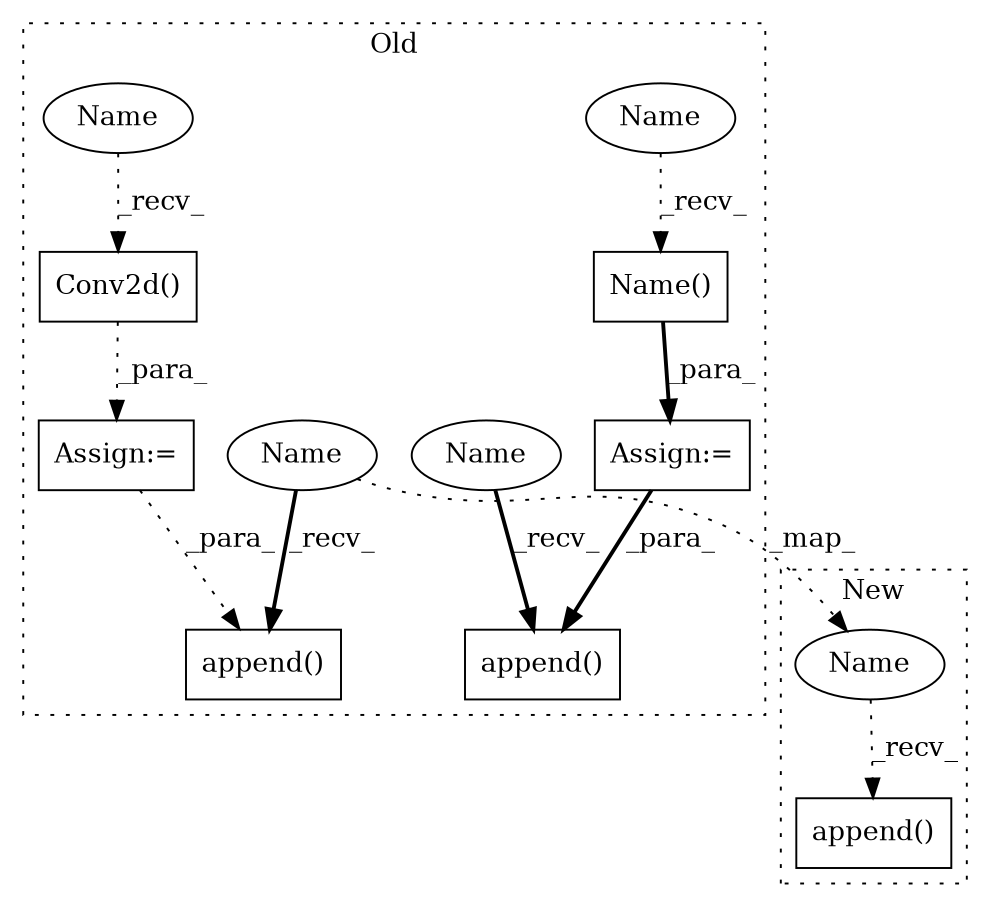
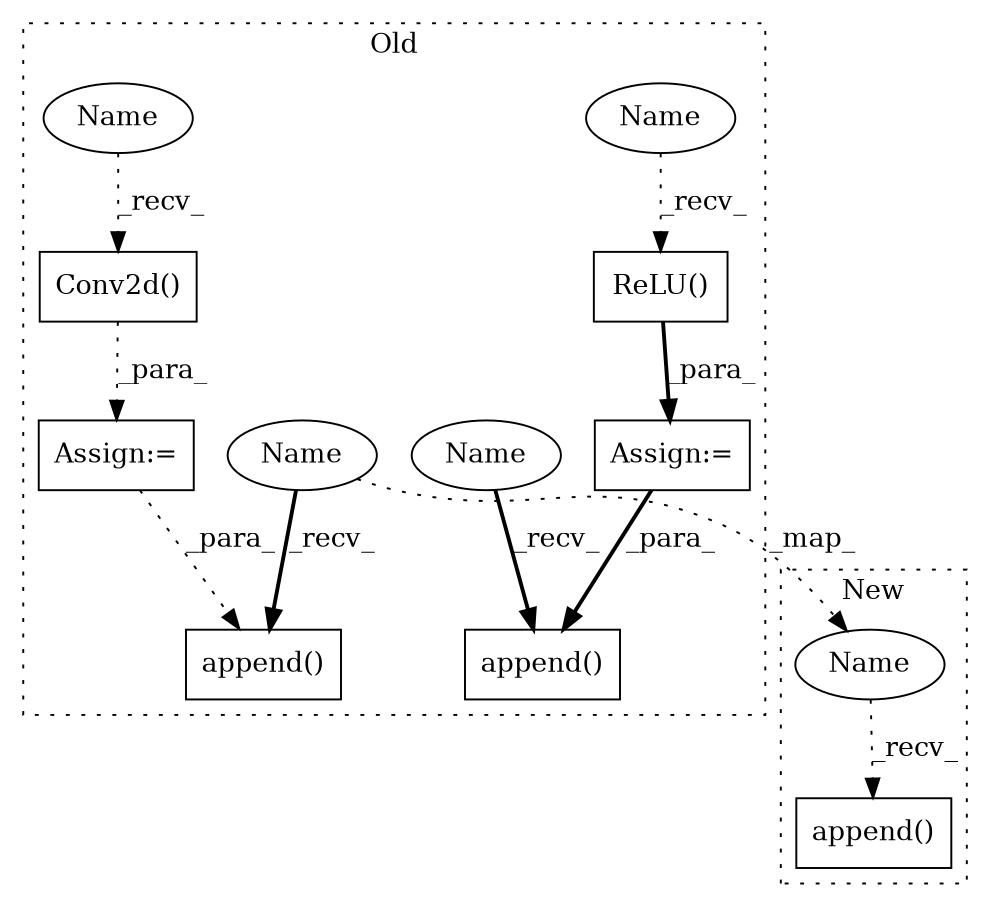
node "Name()": label "Name()" -> "ReLU()"
